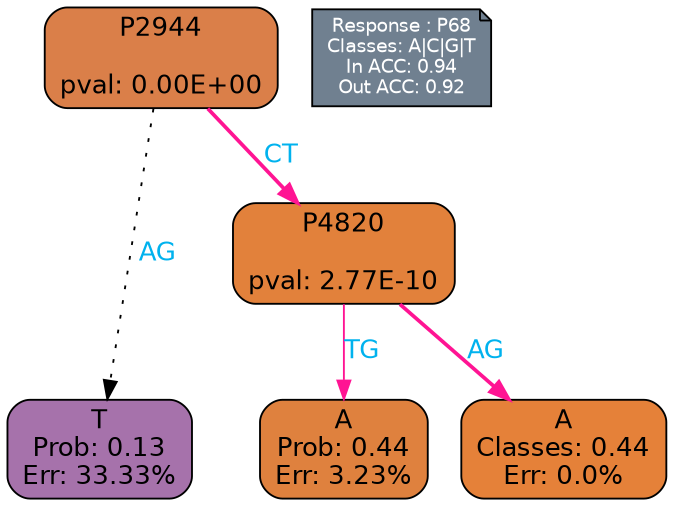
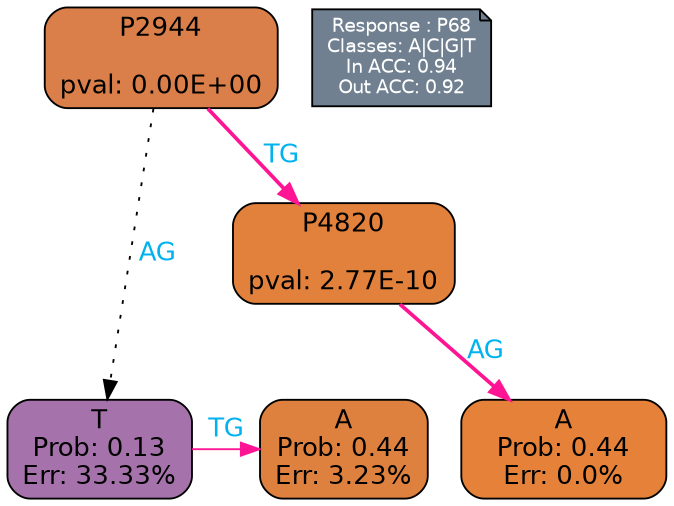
edge "P2944 pval: 0.00E+00" -> "P4820 pval: 2.77E-10": label "CT" -> "TG"
edge "P4820 pval: 2.77E-10" -> "A Prob: 0.44 Err: 3.23%": now "T Prob: 0.13 Err: 33.33%" -> "A Prob: 0.44 Err: 3.23%"
node "A Classes: 0.44 Err: 0.0%": label "A Classes: 0.44 Err: 0.0%" -> "A Prob: 0.44 Err: 0.0%"
